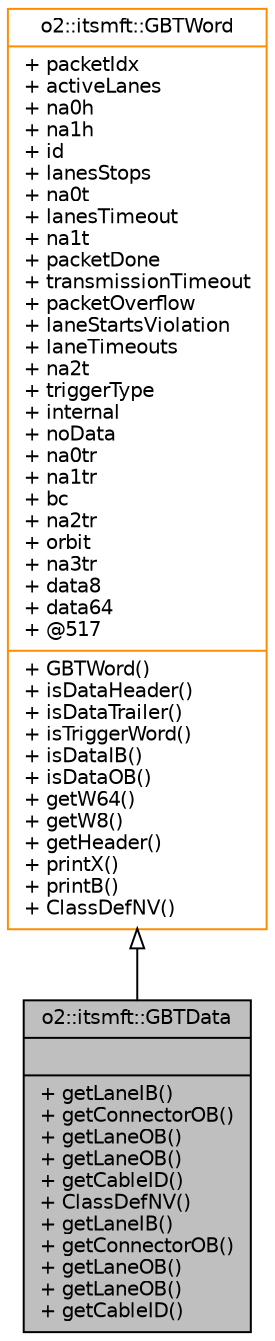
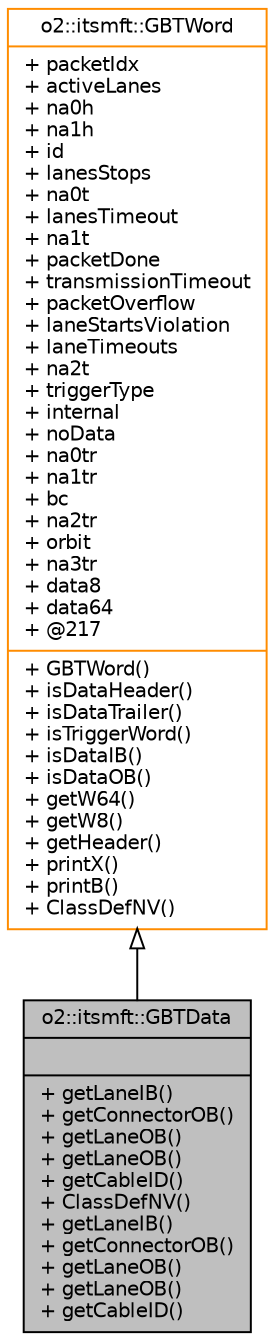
node "o2::itsmft::GBTWord": text "+ @517" -> "+ @217"
